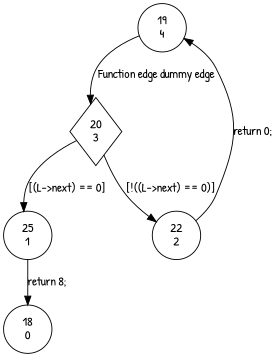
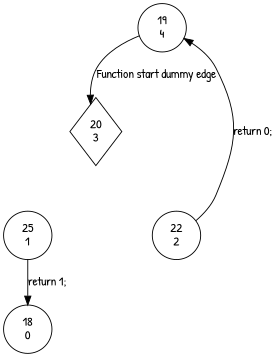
edge "19 4" -> "20 3": label "Function edge dummy edge" -> "Function start dummy edge"
edge "20 3" -> "25 1": removed, label "[(L->next) == 0]"
edge "20 3" -> "22 2": removed, label "[!((L->next) == 0)]"
edge "25 1" -> "18 0": label "return 8;" -> "return 1;"
